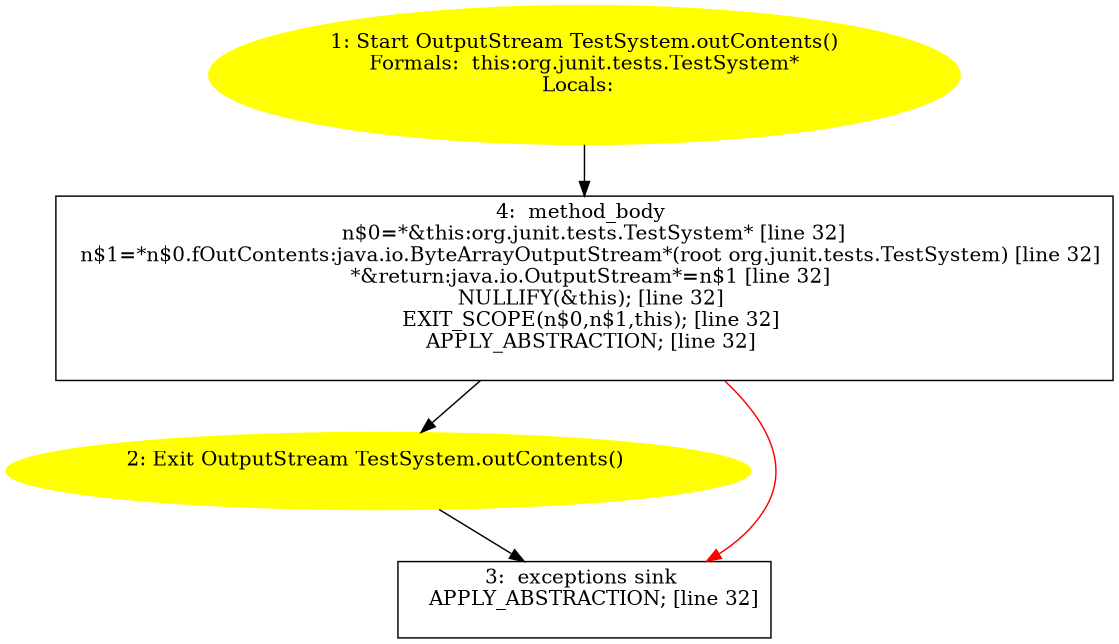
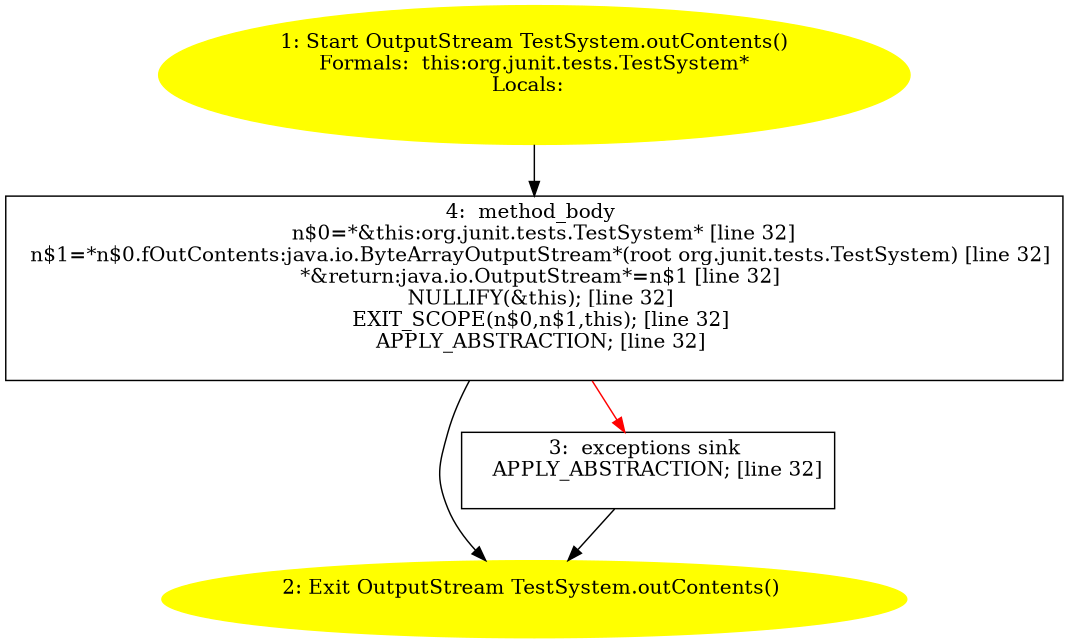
edge "2: Exit OutputStream TestSystem.outContents()" -> "3:  exceptions sink APPLY_ABSTRACTION; [line 32]": reversed
